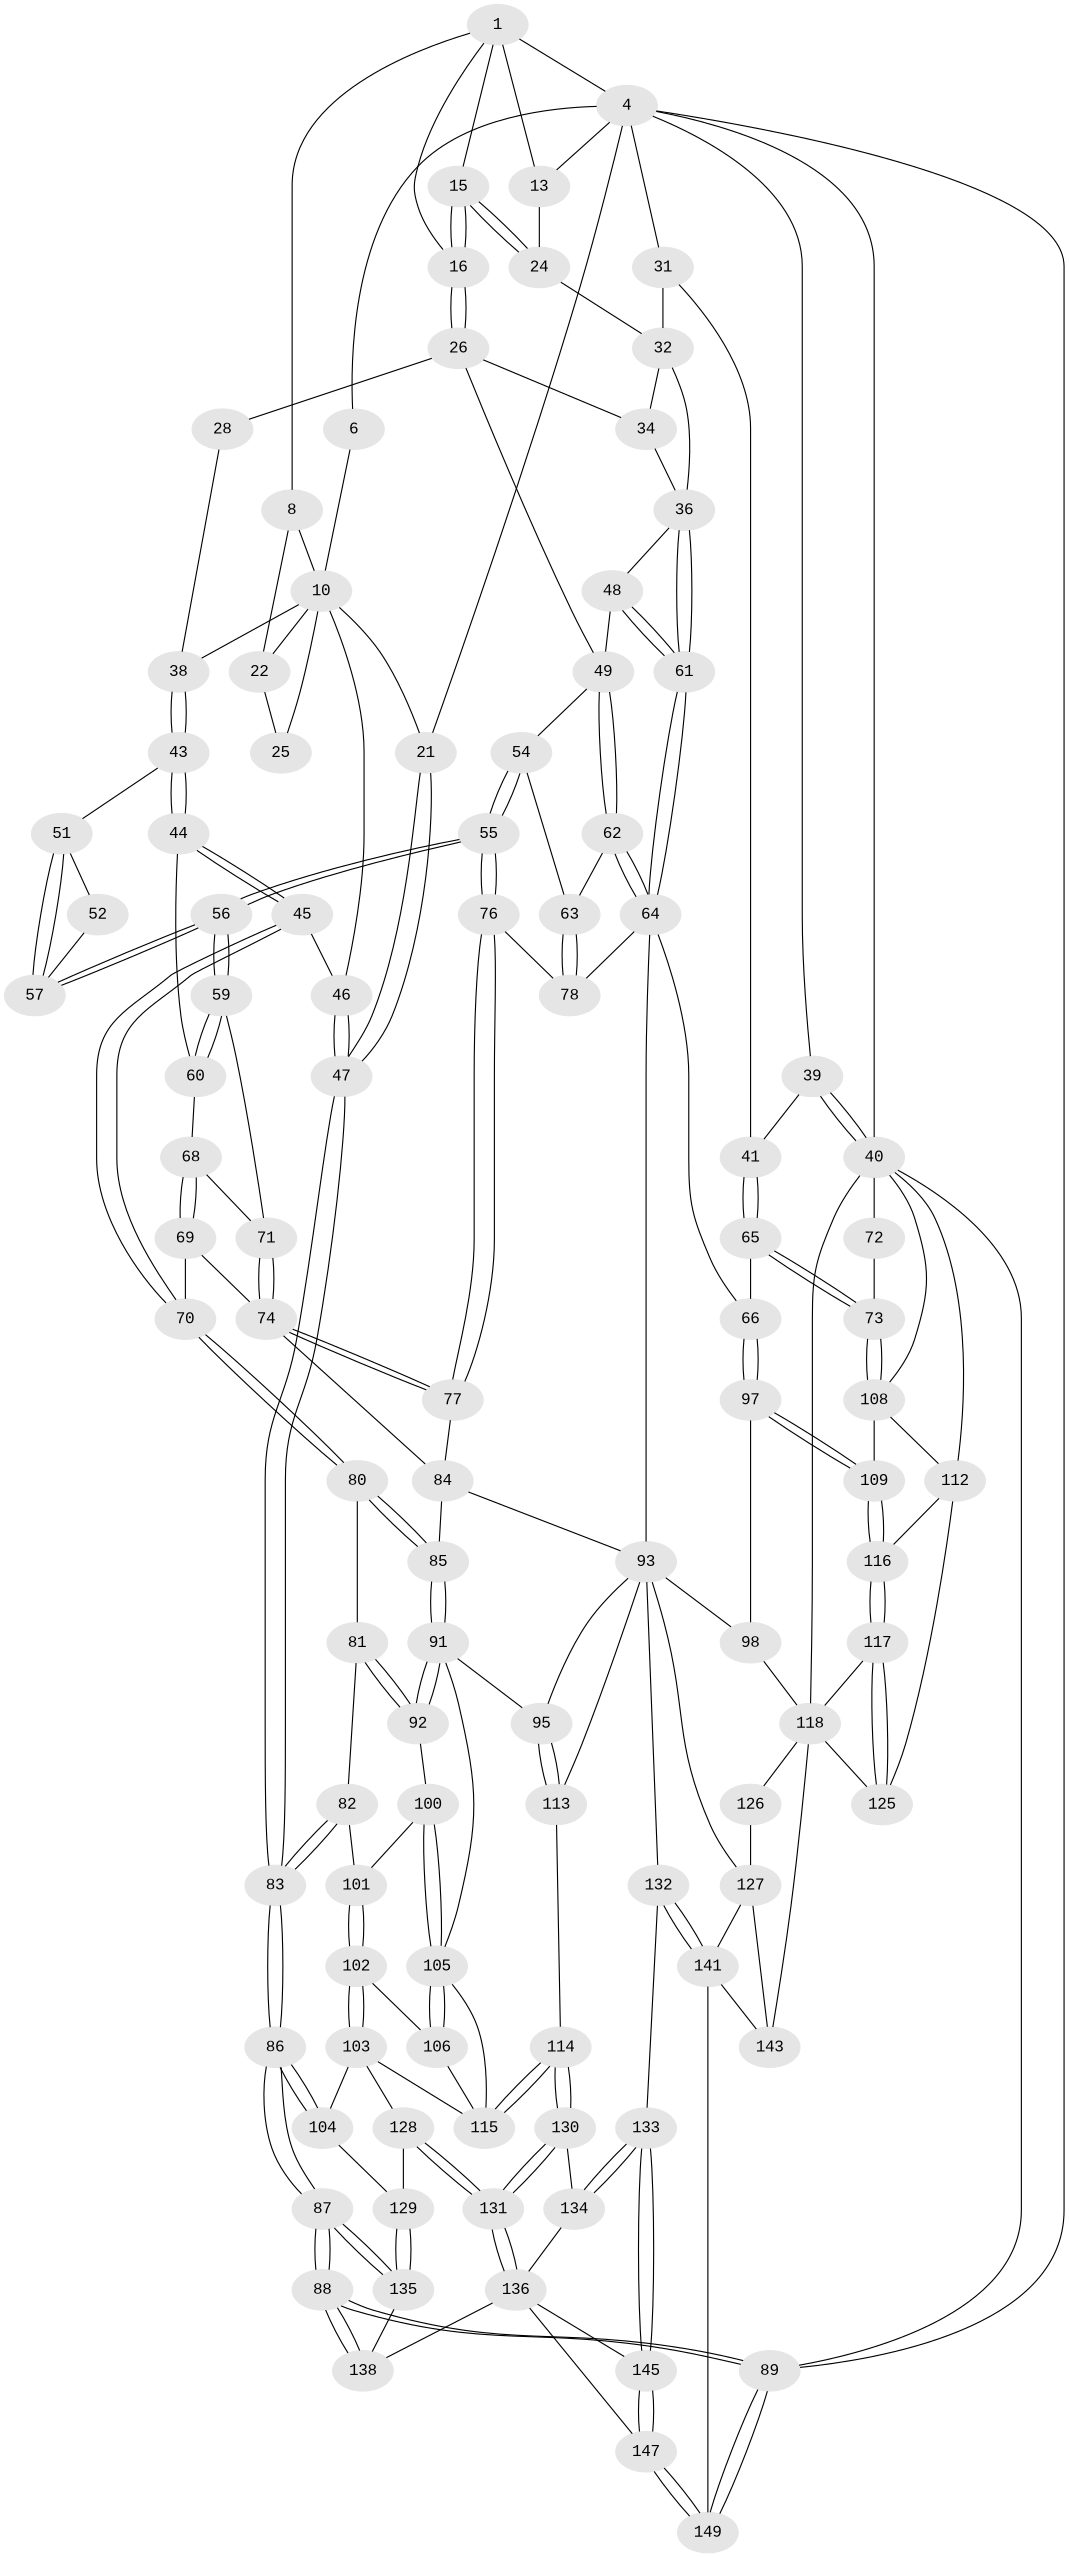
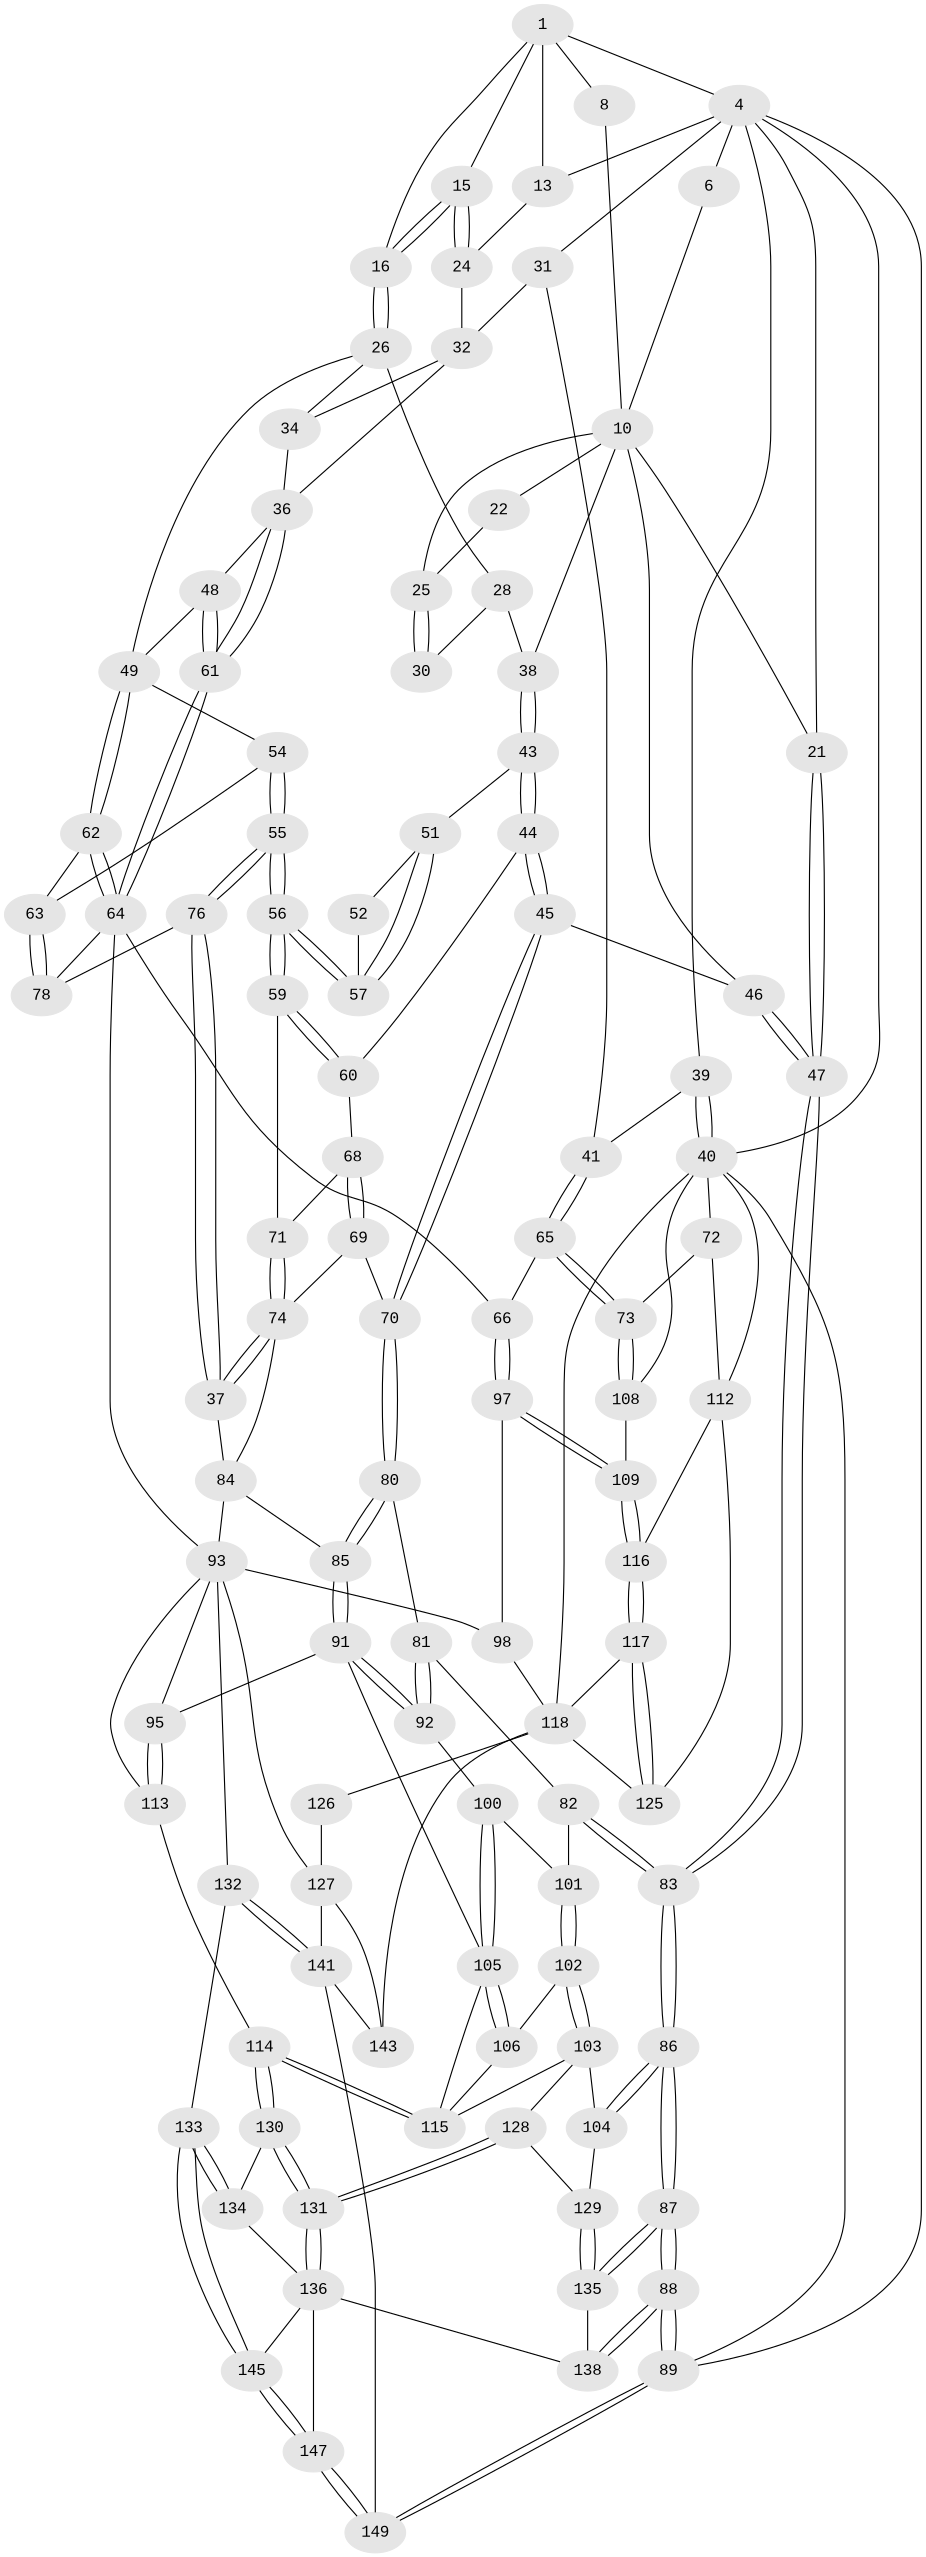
edge "8" -- "22": removed
node "30": added
node "77": label "77" -> "37"
edge "108" -- "112": now "72" -- "112"
